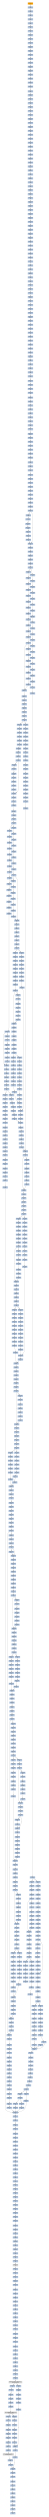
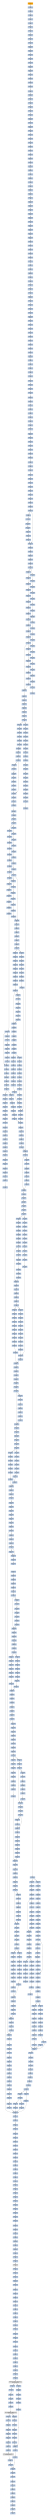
node "0x00426a5b leal": removed
